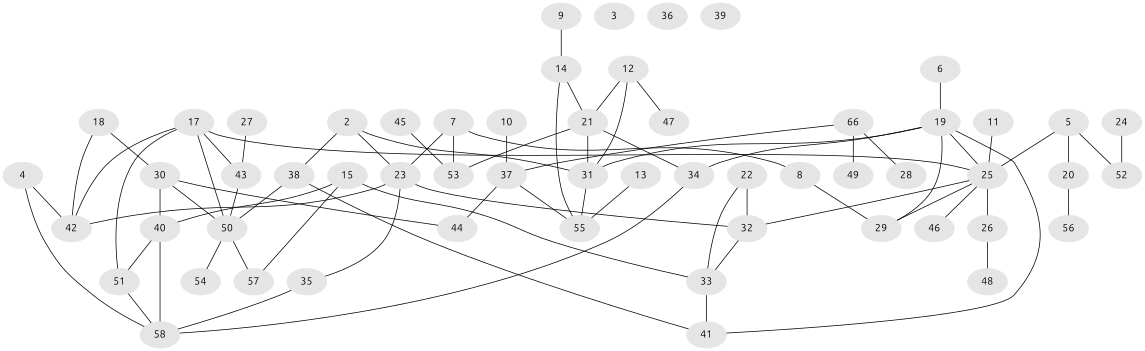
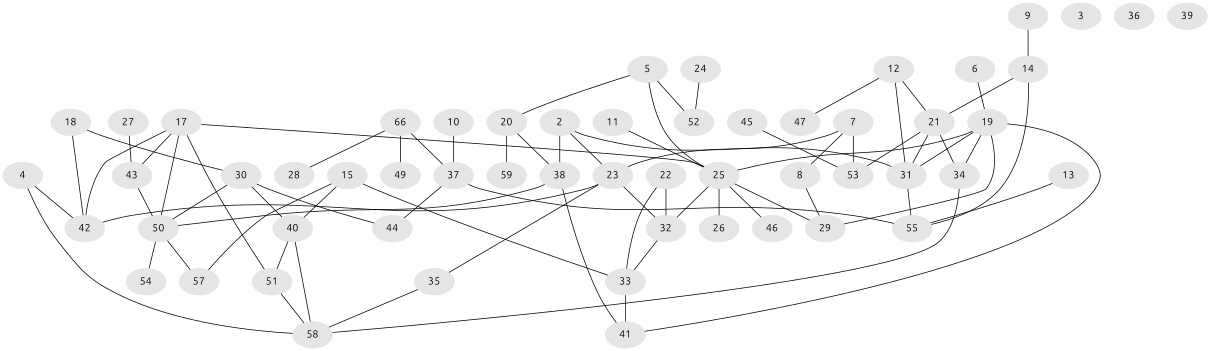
edge "20" -- "38": added
node "56": label "56" -> "59"
node "48": removed
